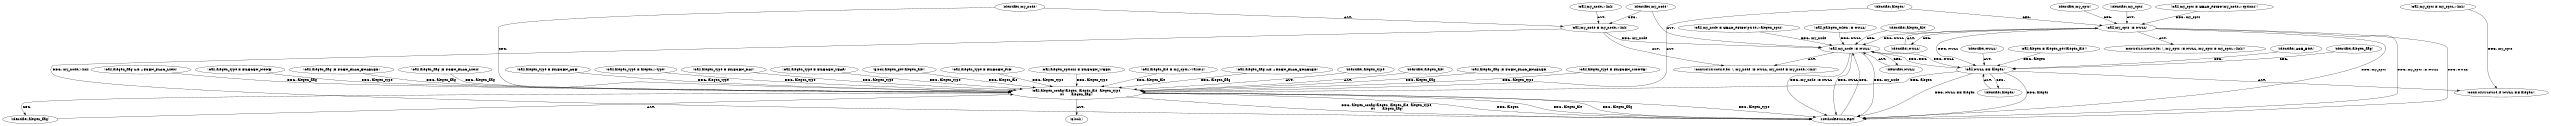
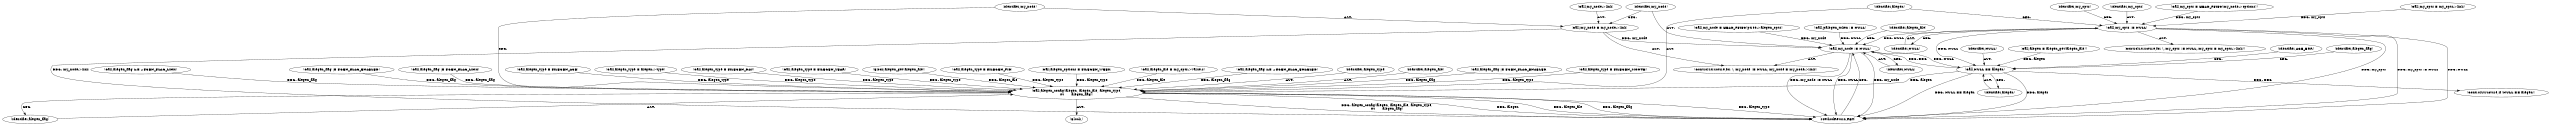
edge "(Call,my_opts = my_opts->link)" -> "(ControlStructure,if (NULL == filegen))": now "(Call,my_opts = my_opts->link)" -> "(Call,my_opts != NULL)"
node "(Call,filegen_type = FILEGEN_NONE)": removed
edge "(Call,NULL == filegen)" -> "(ControlStructure,if (NULL == filegen))": label "AST: " -> "DDG: DDG"
